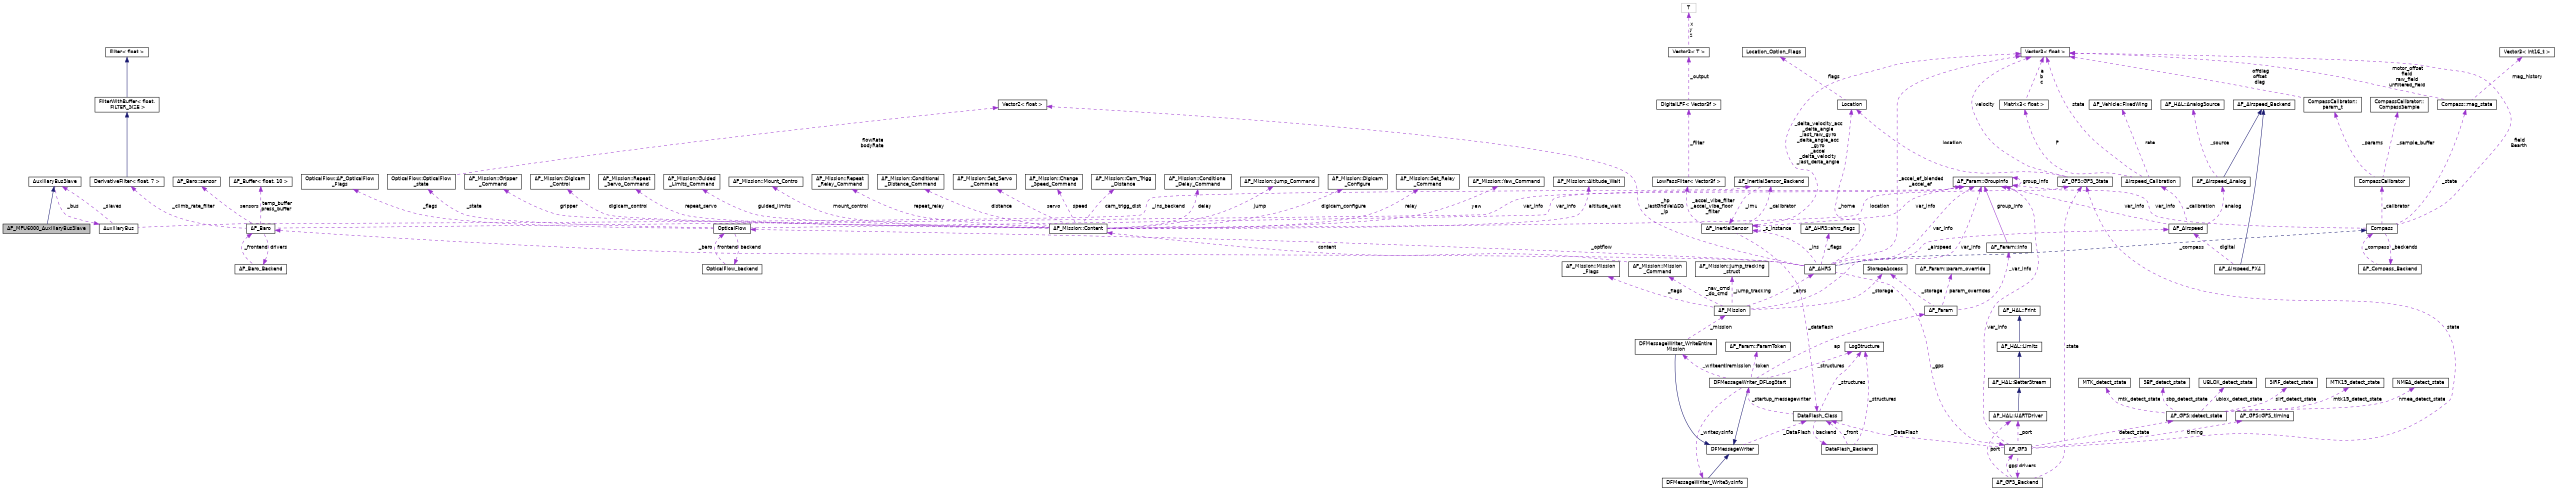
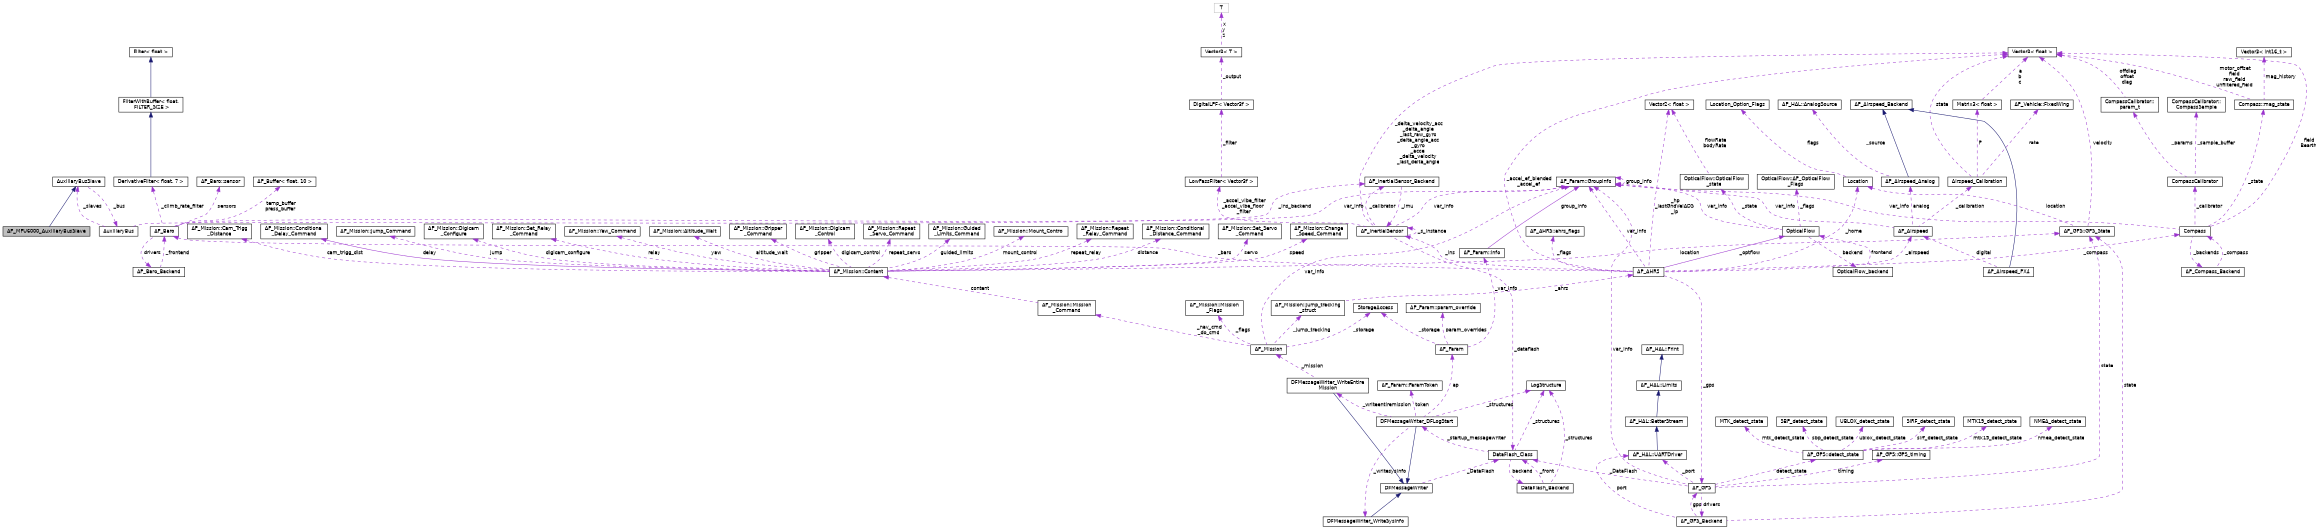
edge "AP_Mission::Content" -> "AP_Mission::Conditional _Delay_Command": style dashed -> solid
edge "AP_AHRS" -> "OpticalFlow": style dashed -> solid
edge "AP_AHRS" -> "Compass": color midnightblue -> darkorchid3
edge "AP_Mission" -> "AP_AHRS": now "AP_Mission::jump_tracking _struct" -> "AP_AHRS"
